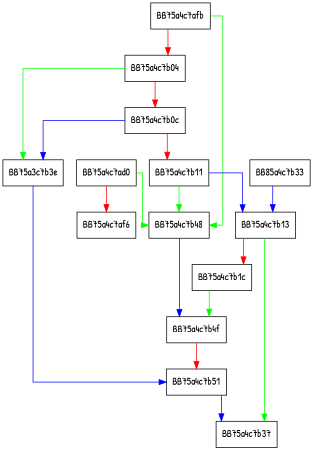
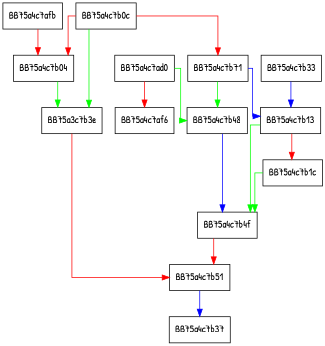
edge "BB75a4c7b04" -> "BB75a4c7b0c": reversed
edge "BB75a4c7afb" -> "BB75a4c7b48": removed
edge "BB75a4c7b0c" -> "BB75a3c7b3e": color blue -> green
node "BB75a4c7b11": label "BB75a4c7b11" -> "BB75a4c7b71"
node "BB85a4c7b33": label "BB85a4c7b33" -> "BB75a4c7b33"
edge "BB75a4c7b13" -> "BB75a4c7b37": now "BB75a4c7b13" -> "BB75a4c7b4f"
edge "BB75a3c7b3e" -> "BB75a4c7b51": color blue -> red
